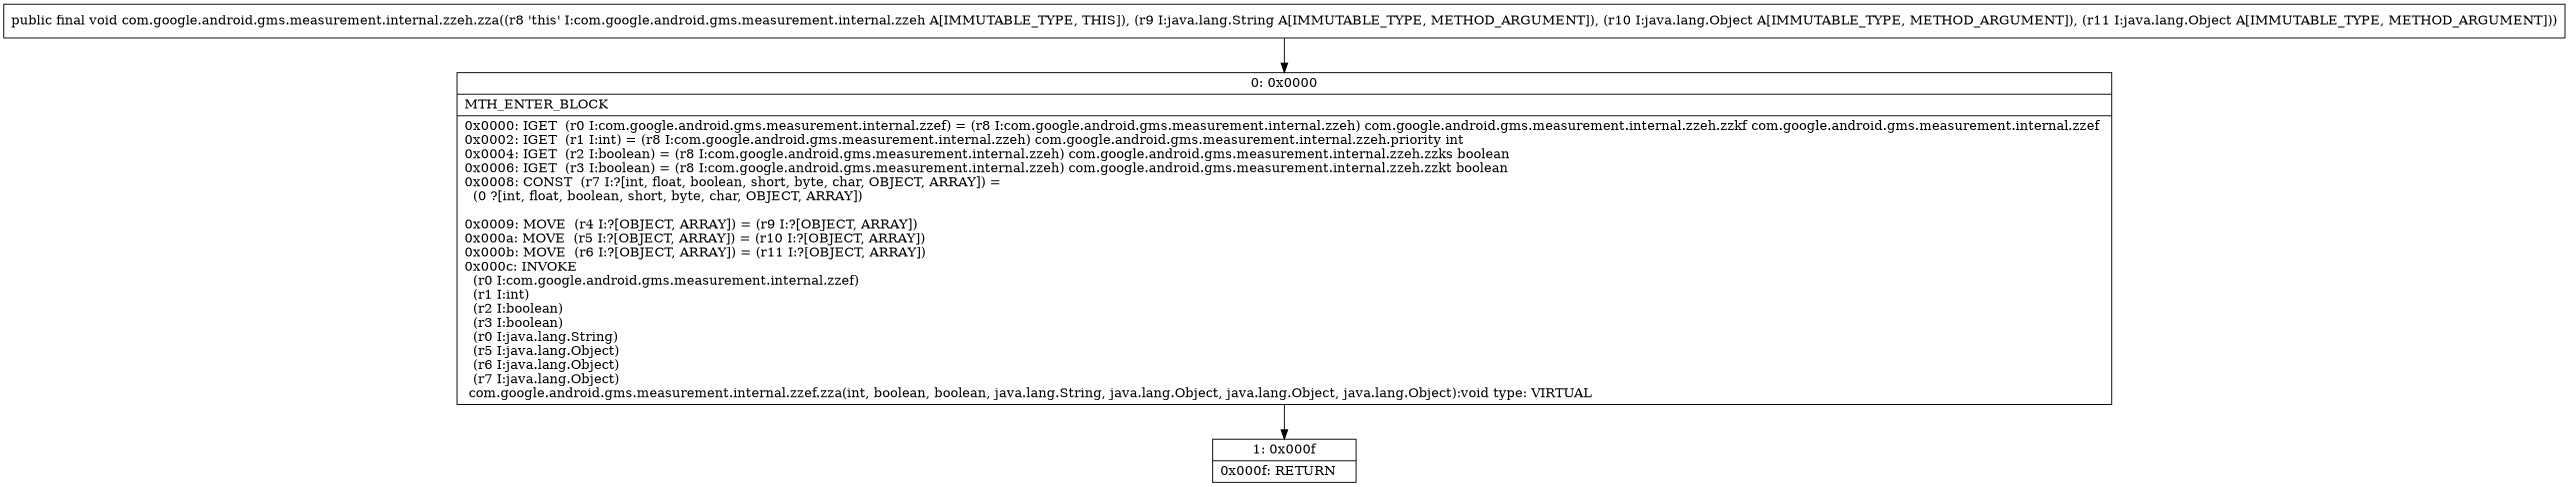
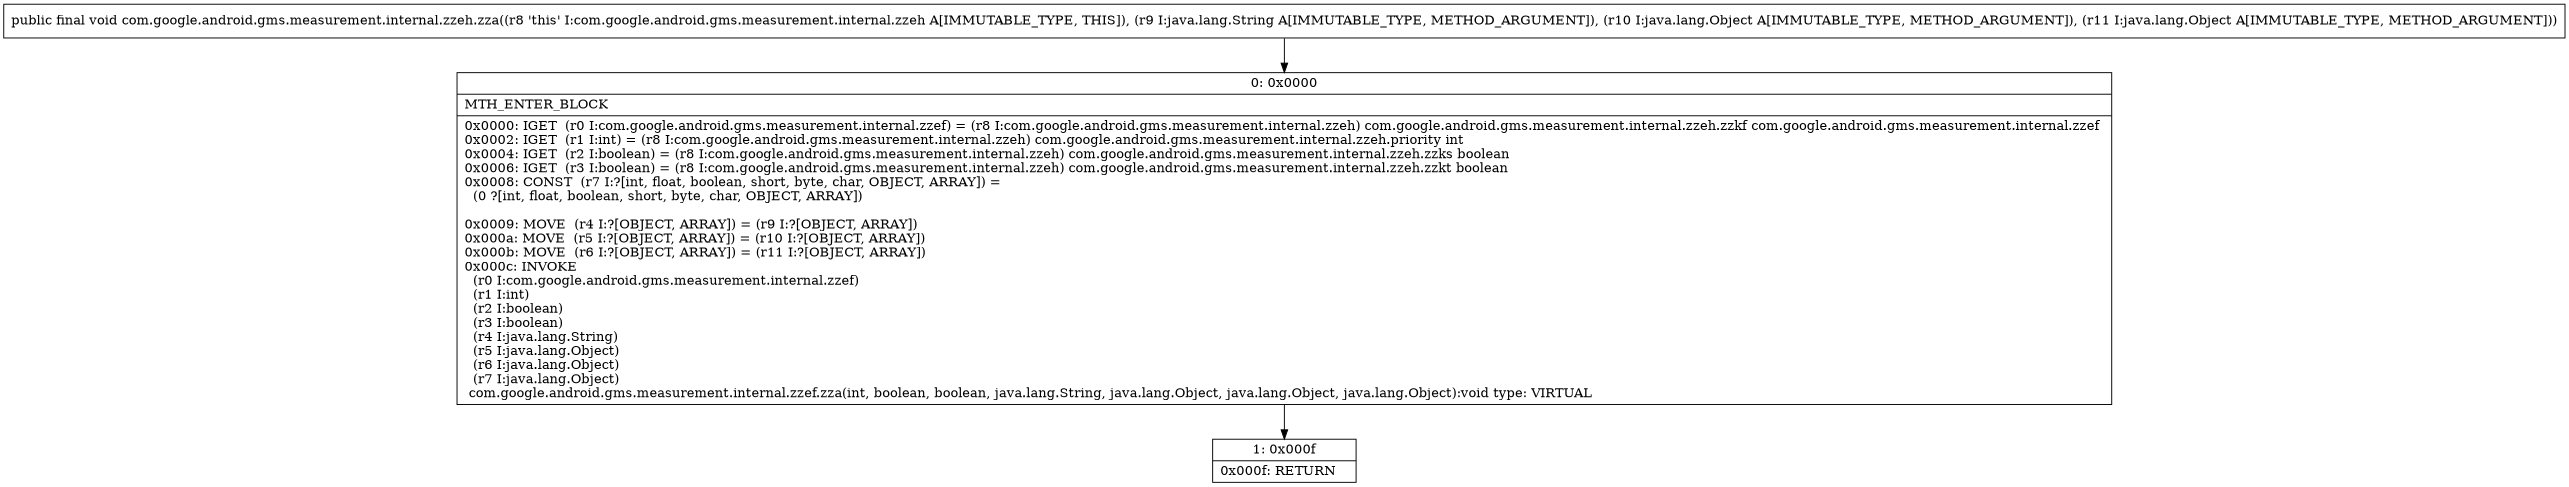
node "0: 0x0000": text "(r0 I:java.lang.String)" -> "(r4 I:java.lang.String)"
